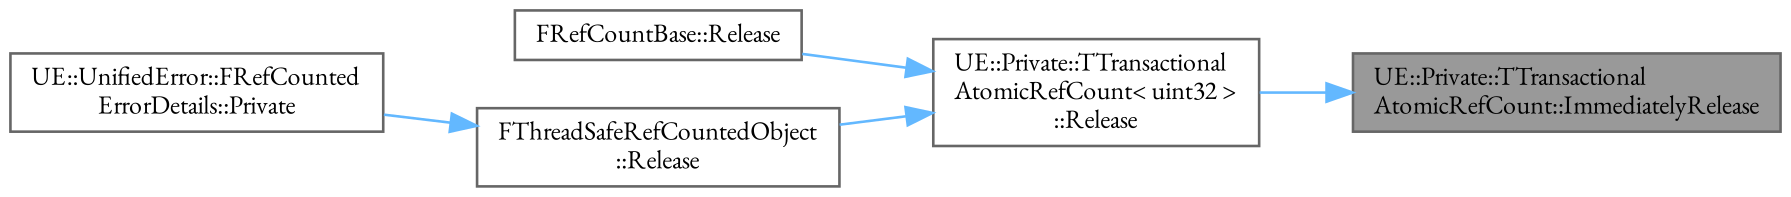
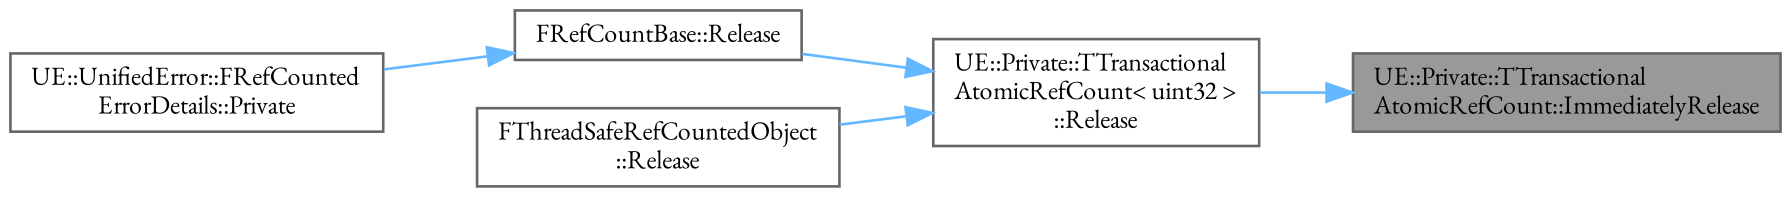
edge "UE::UnifiedError::FRefCounted ErrorDetails::Private" -> "FThreadSafeRefCountedObject ::Release": now "UE::UnifiedError::FRefCounted ErrorDetails::Private" -> "FRefCountBase::Release"
